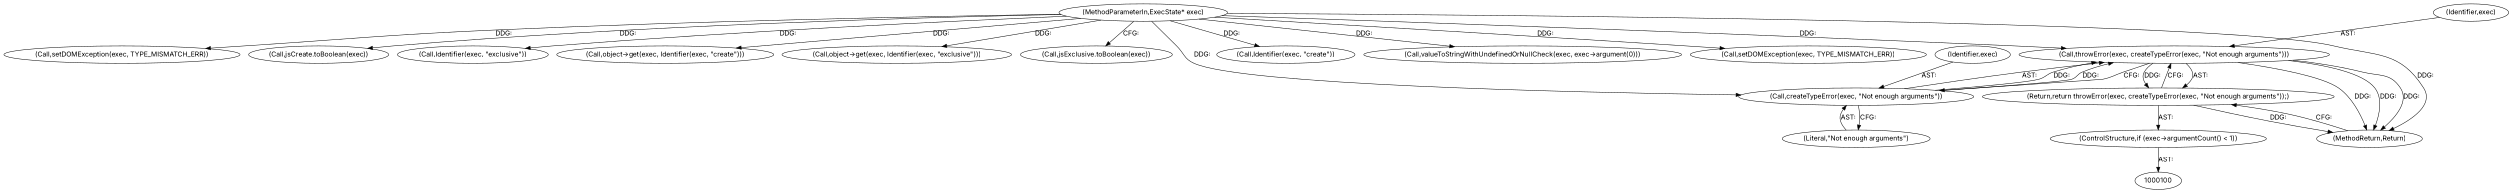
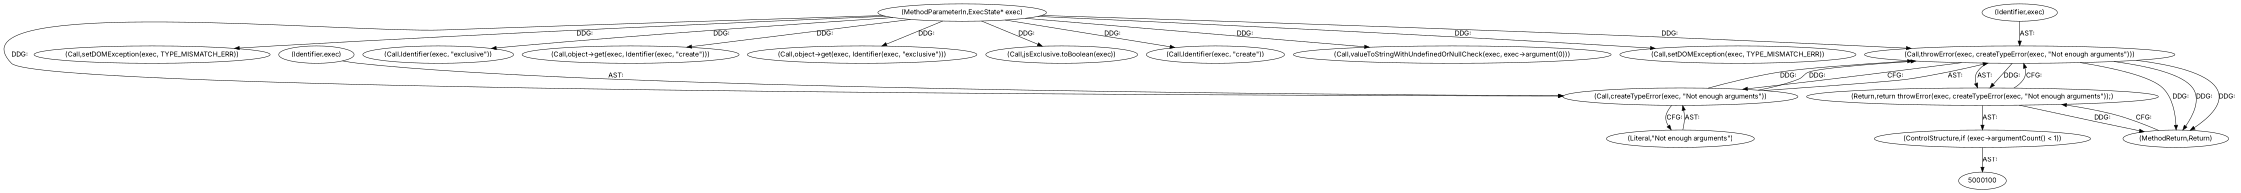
edge "(MethodParameterIn,ExecState* exec)" -> "(MethodReturn,Return)": removed, label "DDG:"
edge "(MethodParameterIn,ExecState* exec)" -> "(Call,jsExclusive.toBoolean(exec))": label "CFG: " -> "DDG: "
node "(Call,jsCreate.toBoolean(exec))": removed
node "1000100": label "1000100" -> "5000100"
